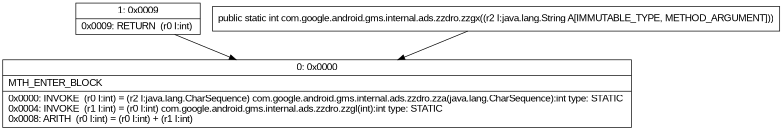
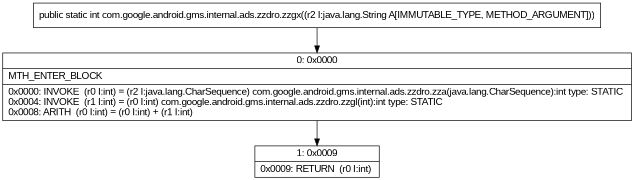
edge "1: 0x0009" -> "0: 0x0000": reversed
